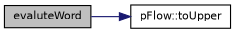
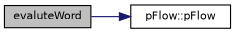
node "pFlow::toUpper": label "pFlow::toUpper" -> "pFlow::pFlow"
